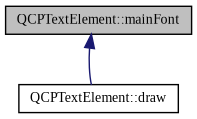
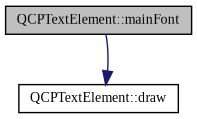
edge "QCPTextElement::draw" -> "QCPTextElement::mainFont": reversed
